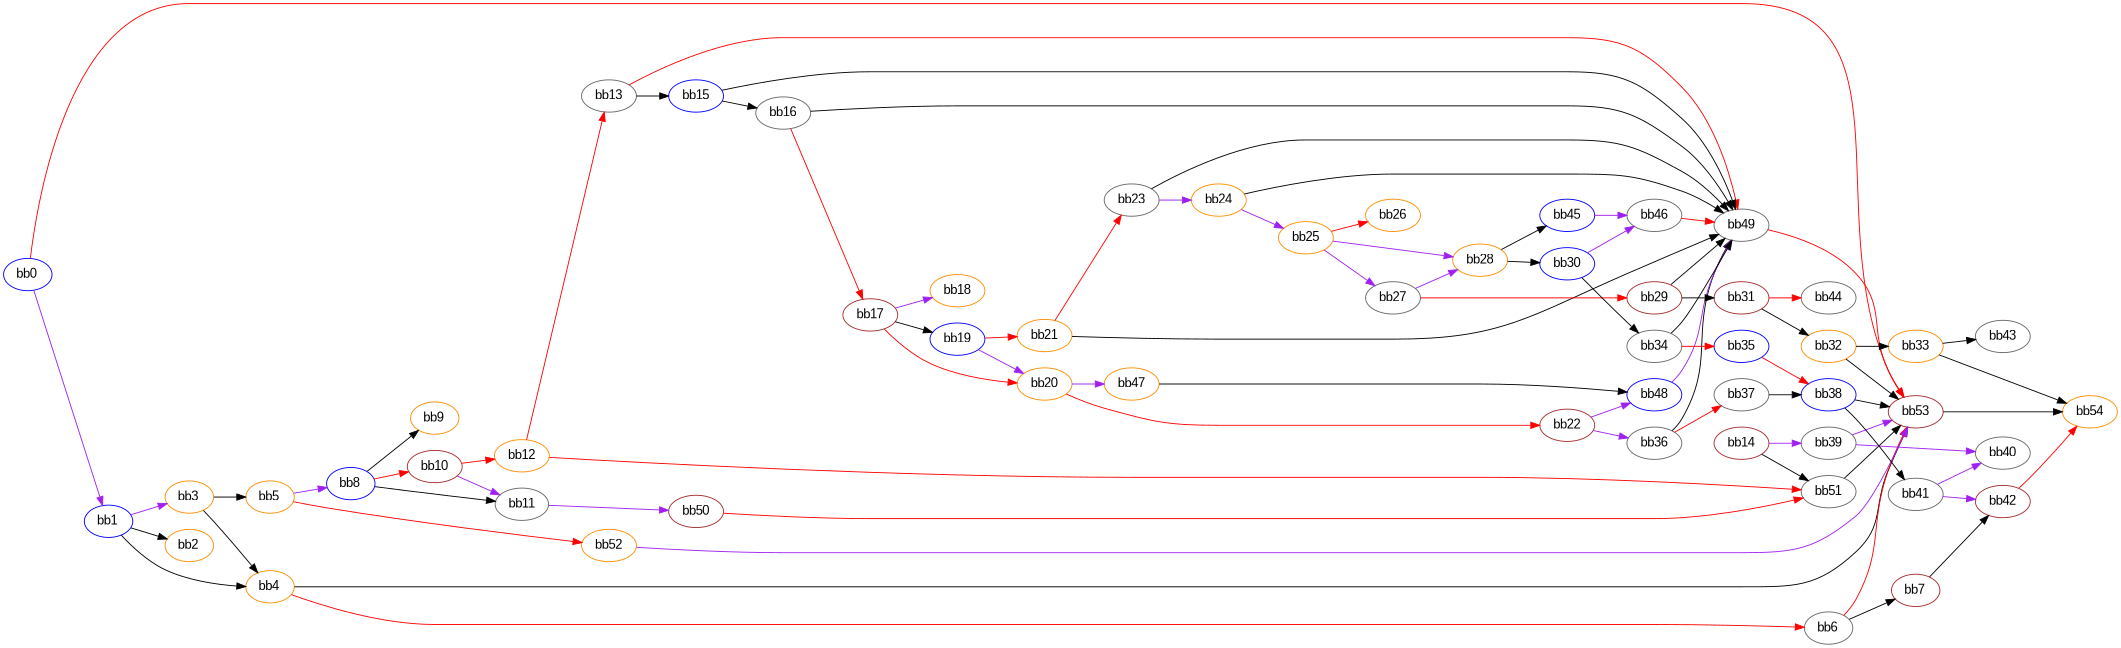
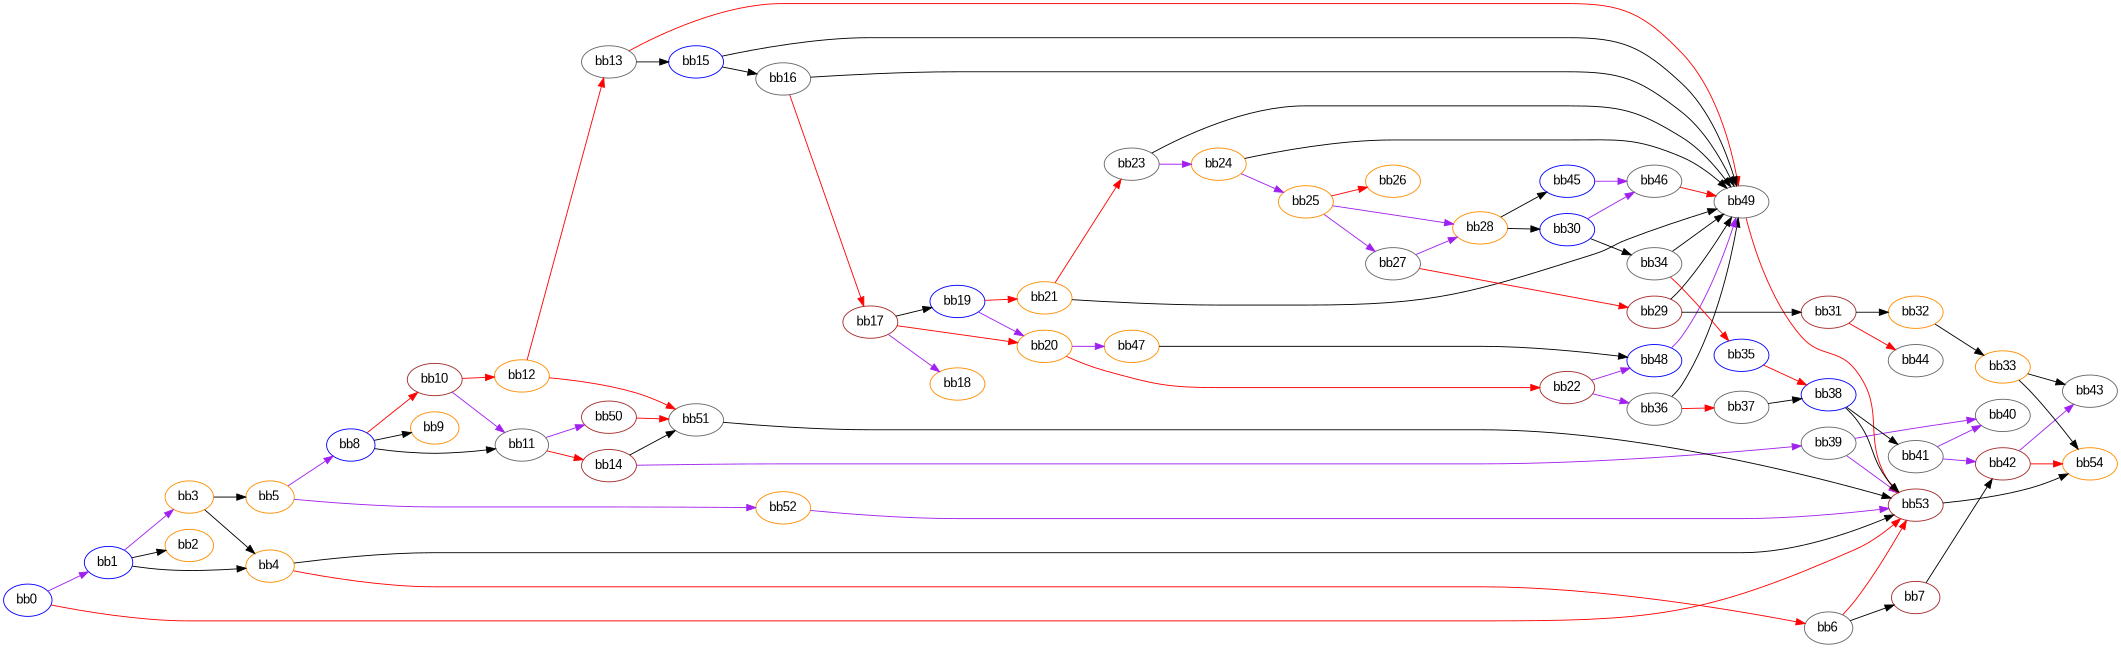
edge "bb32" -> "bb53": removed
edge "bb42" -> "bb43": added
edge "bb11" -> "bb14": added
edge "bb5" -> "bb52": color red -> purple
